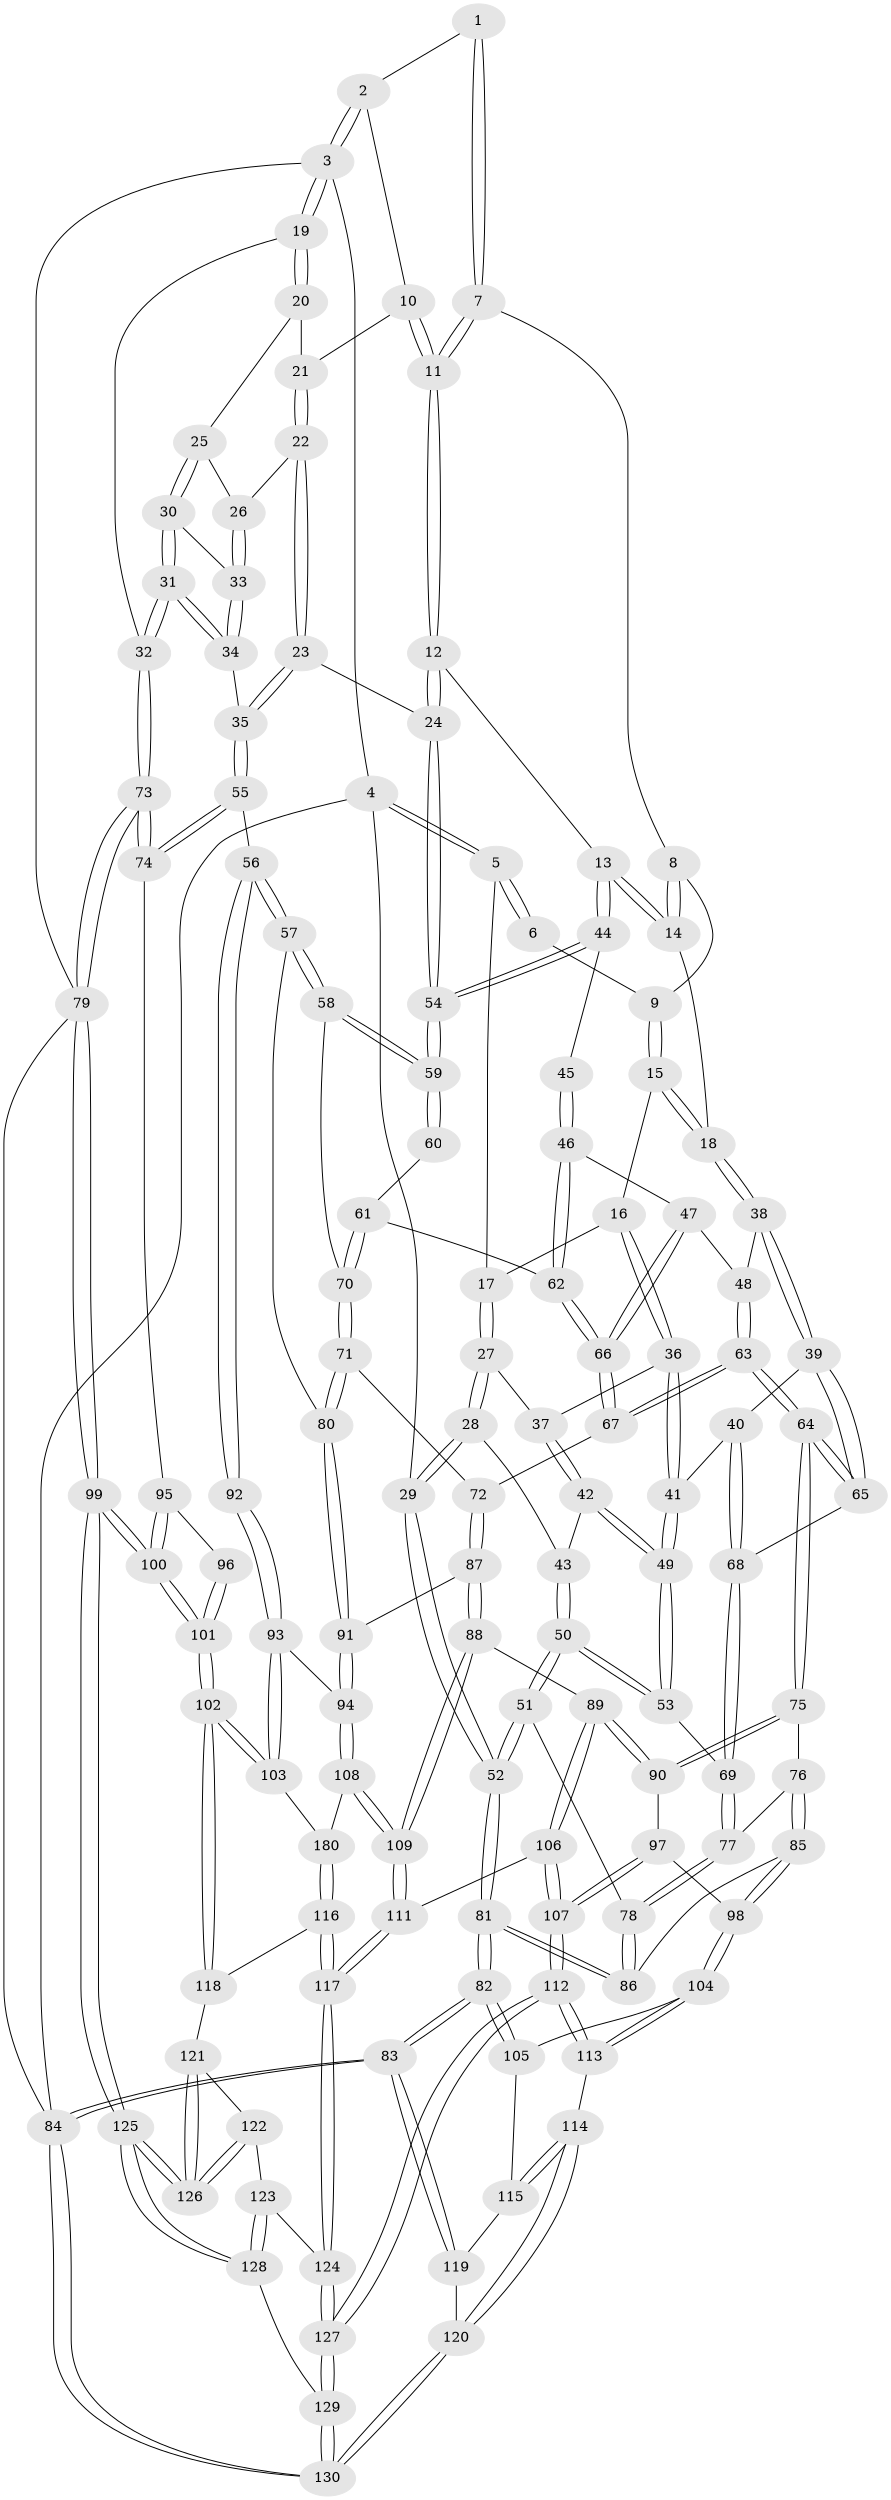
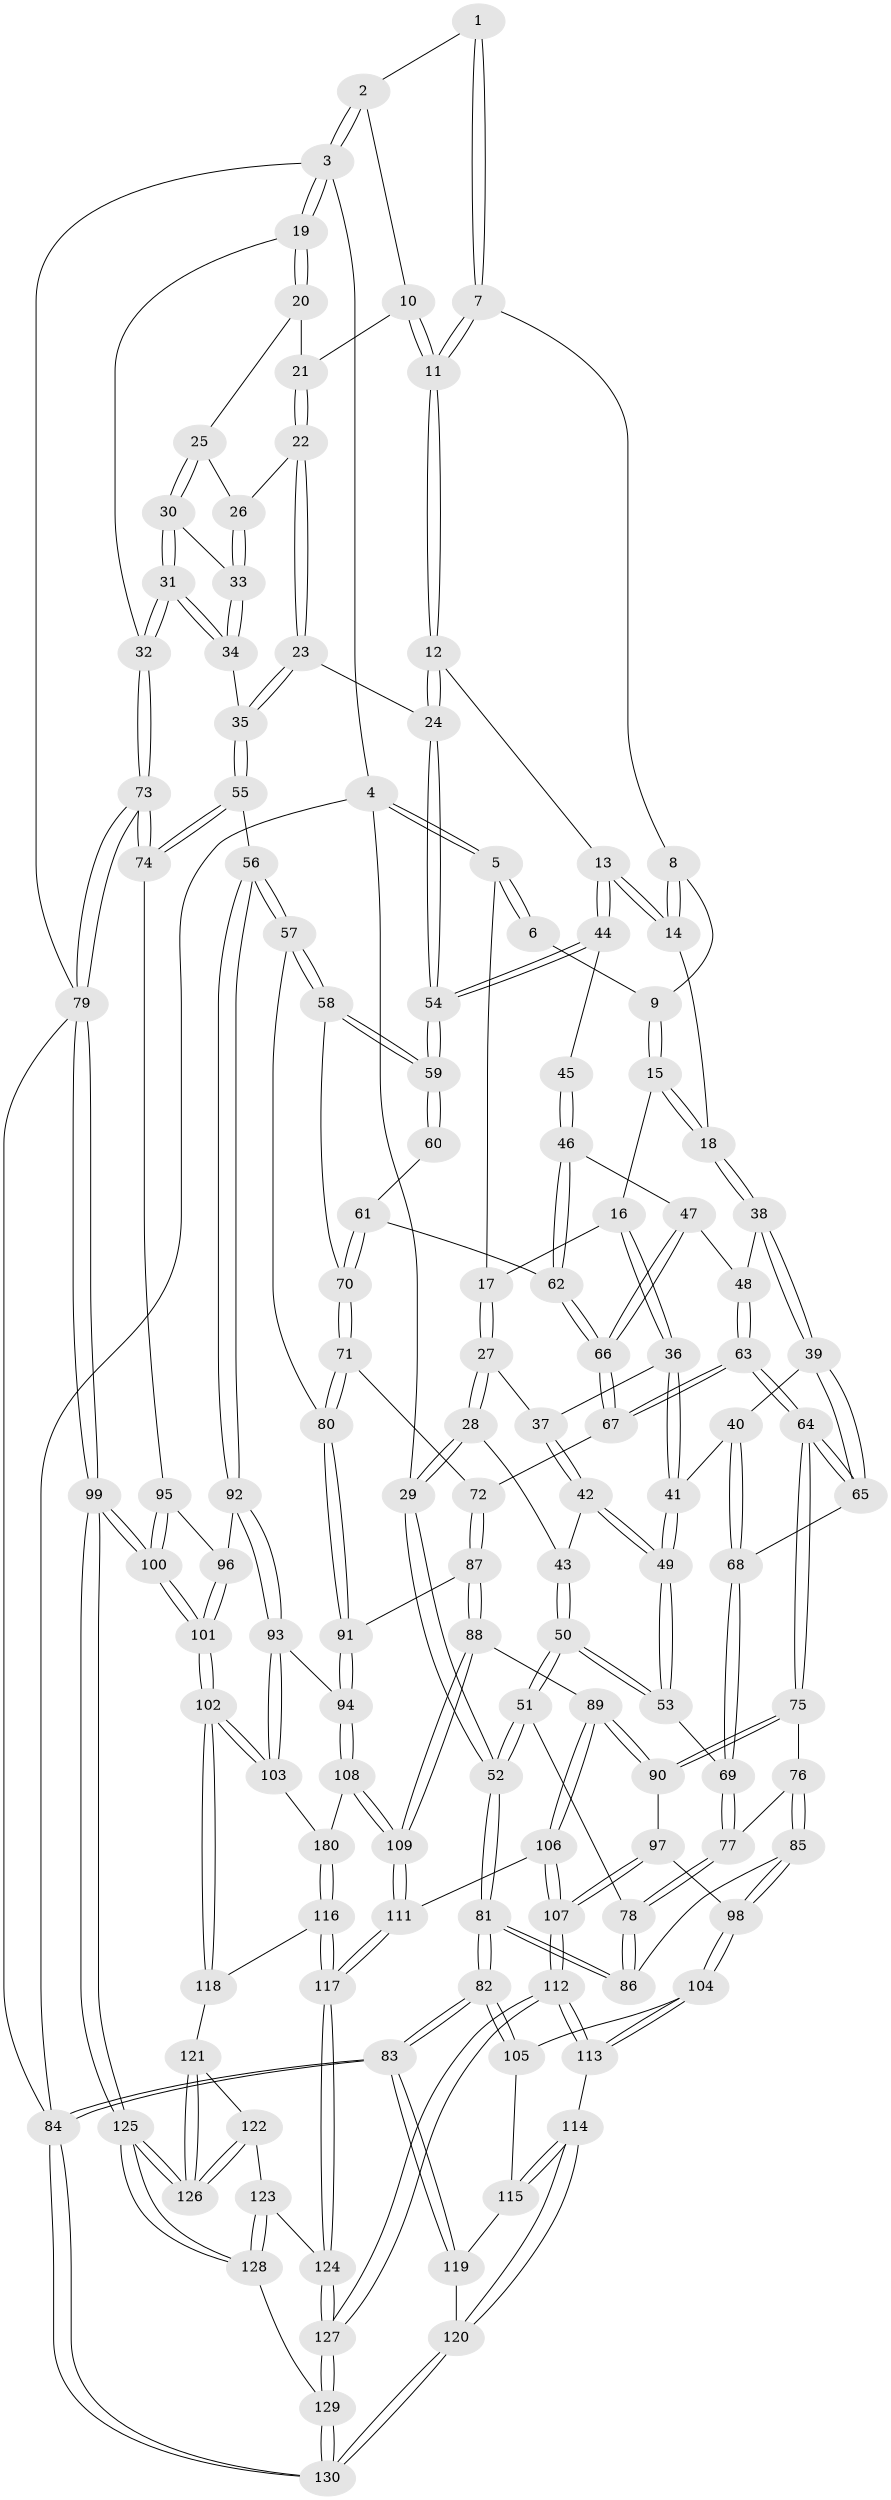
edge "92" -- "96": added
